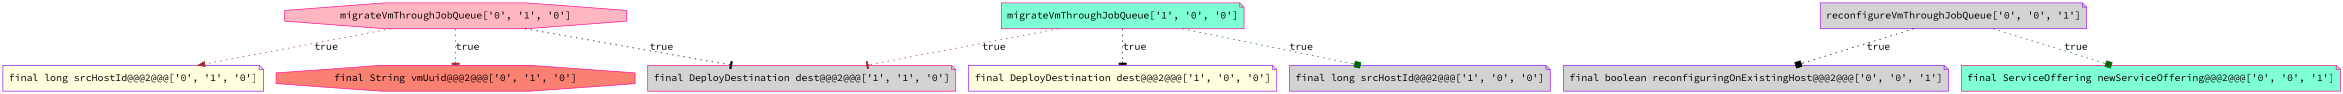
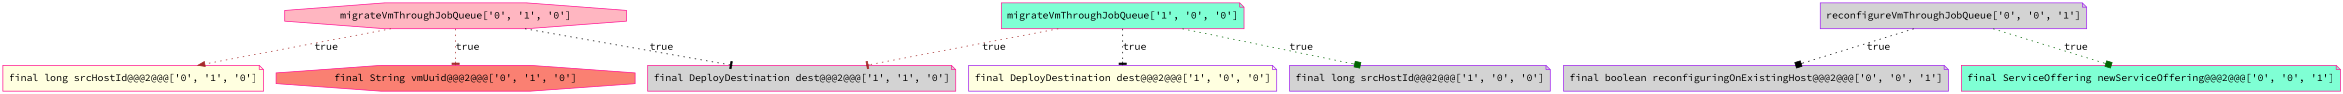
node "final long srcHostId@@@2@@@['0', '1', '0']": color purple -> deeppink
